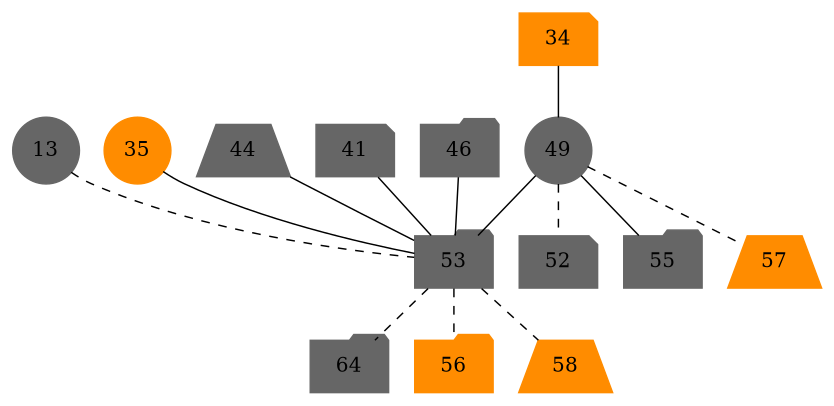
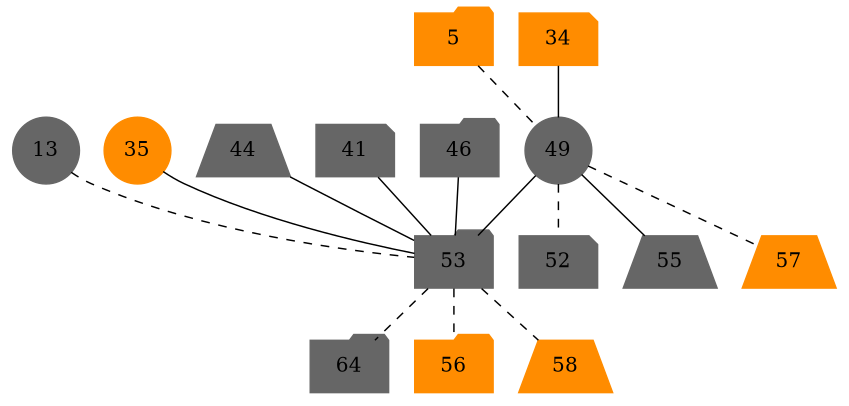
node "5": added
node "55": shape folder -> trapezium
